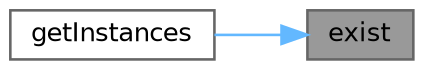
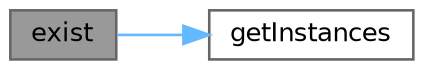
edge "getInstances" -> "exist": reversed
